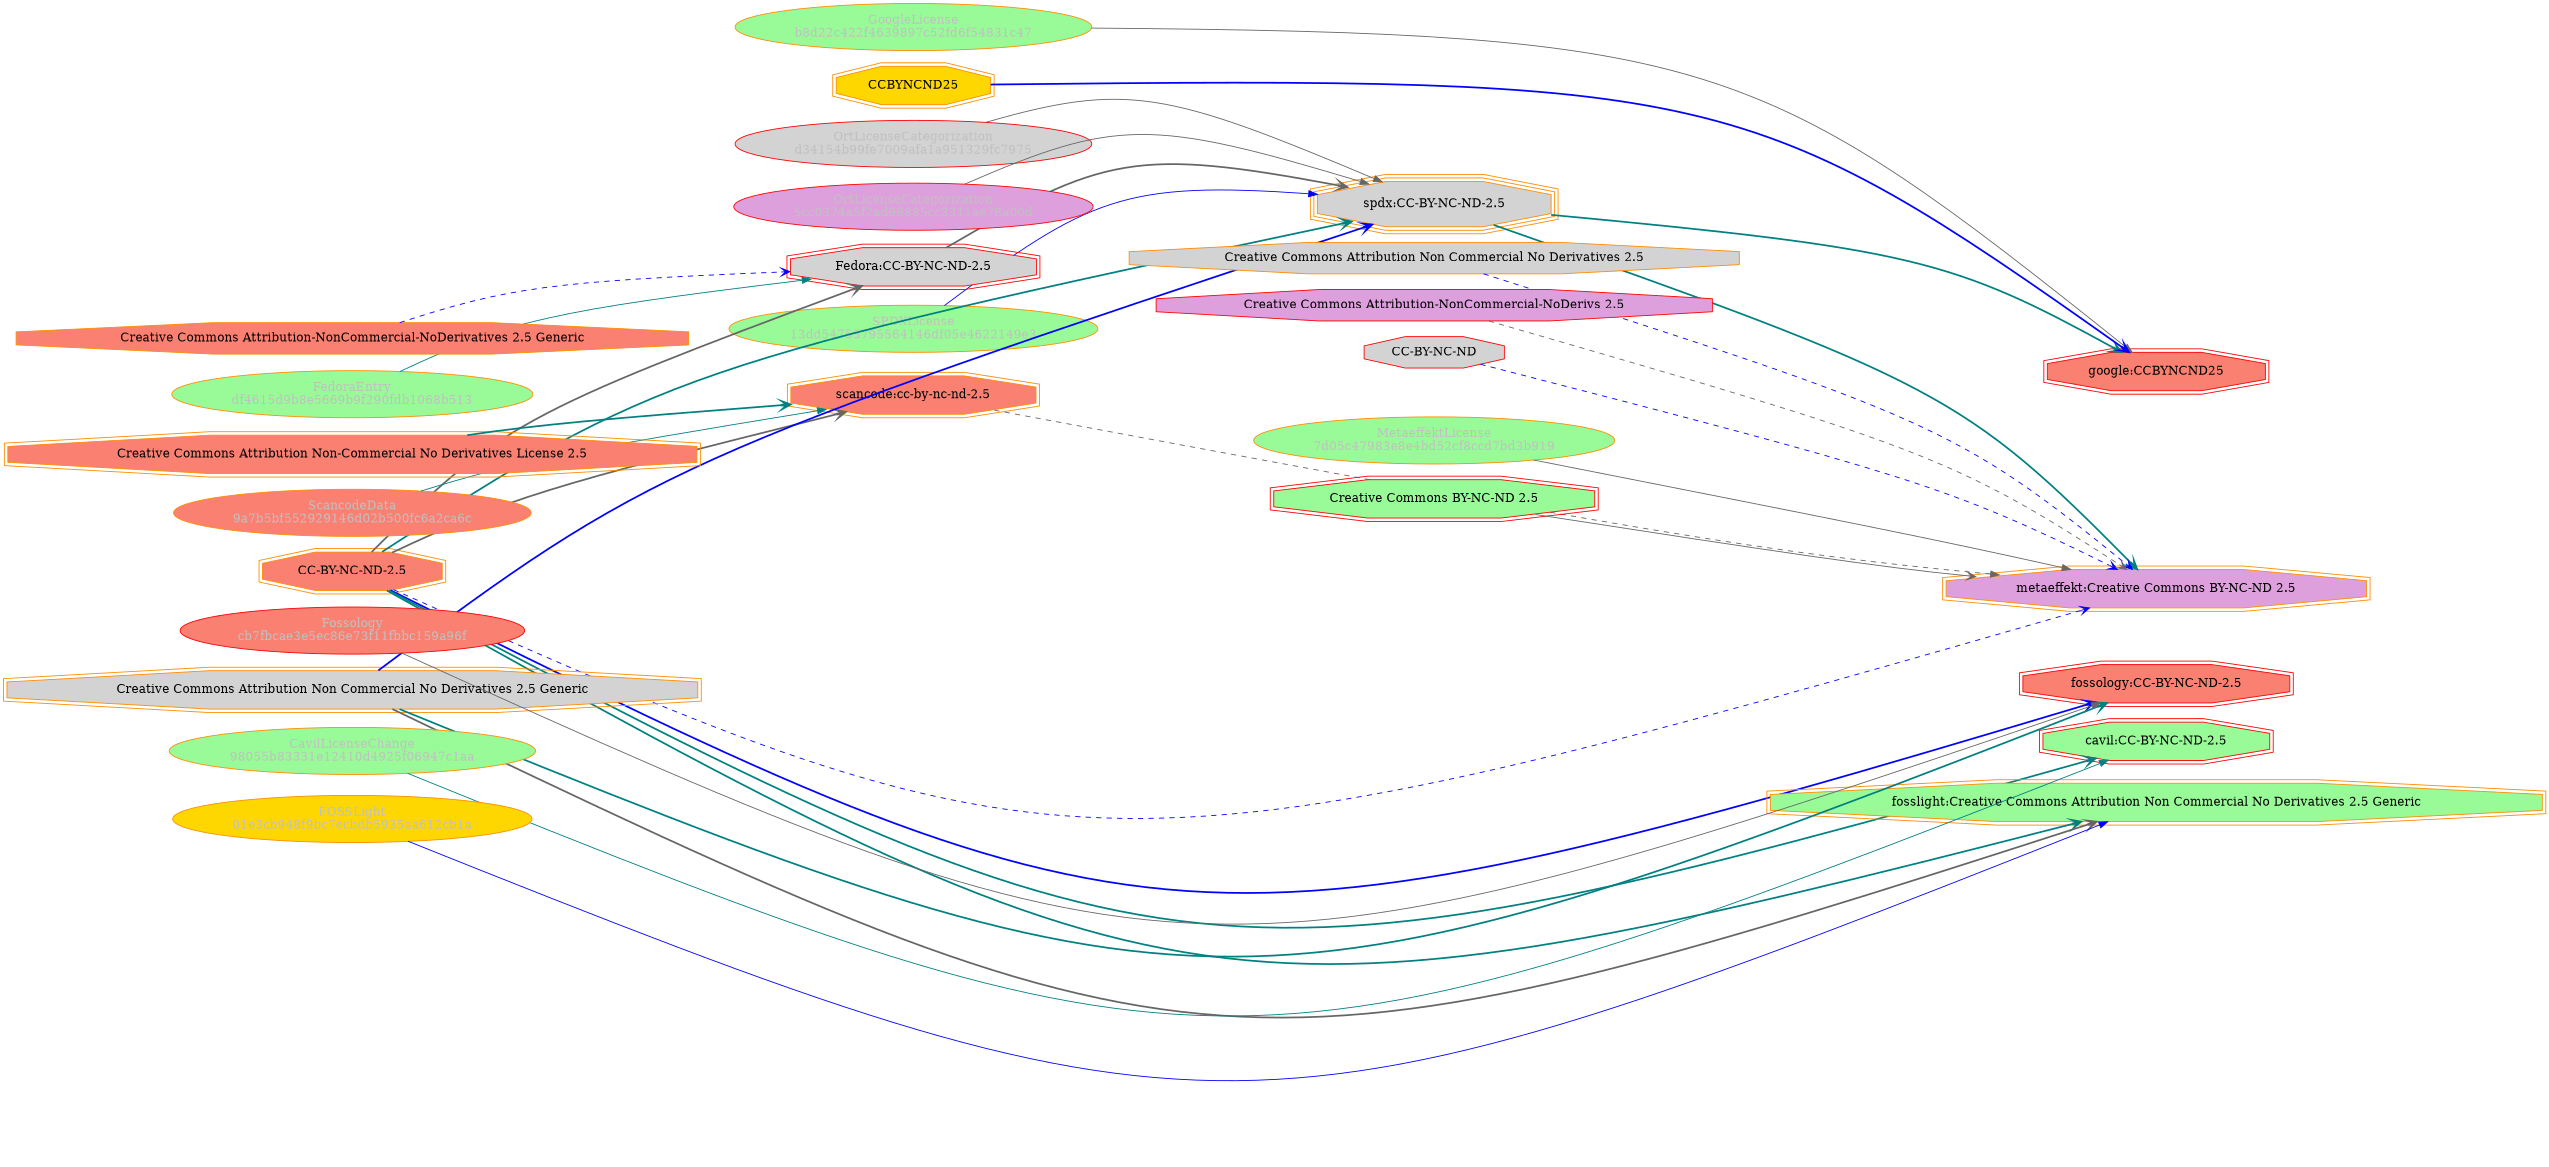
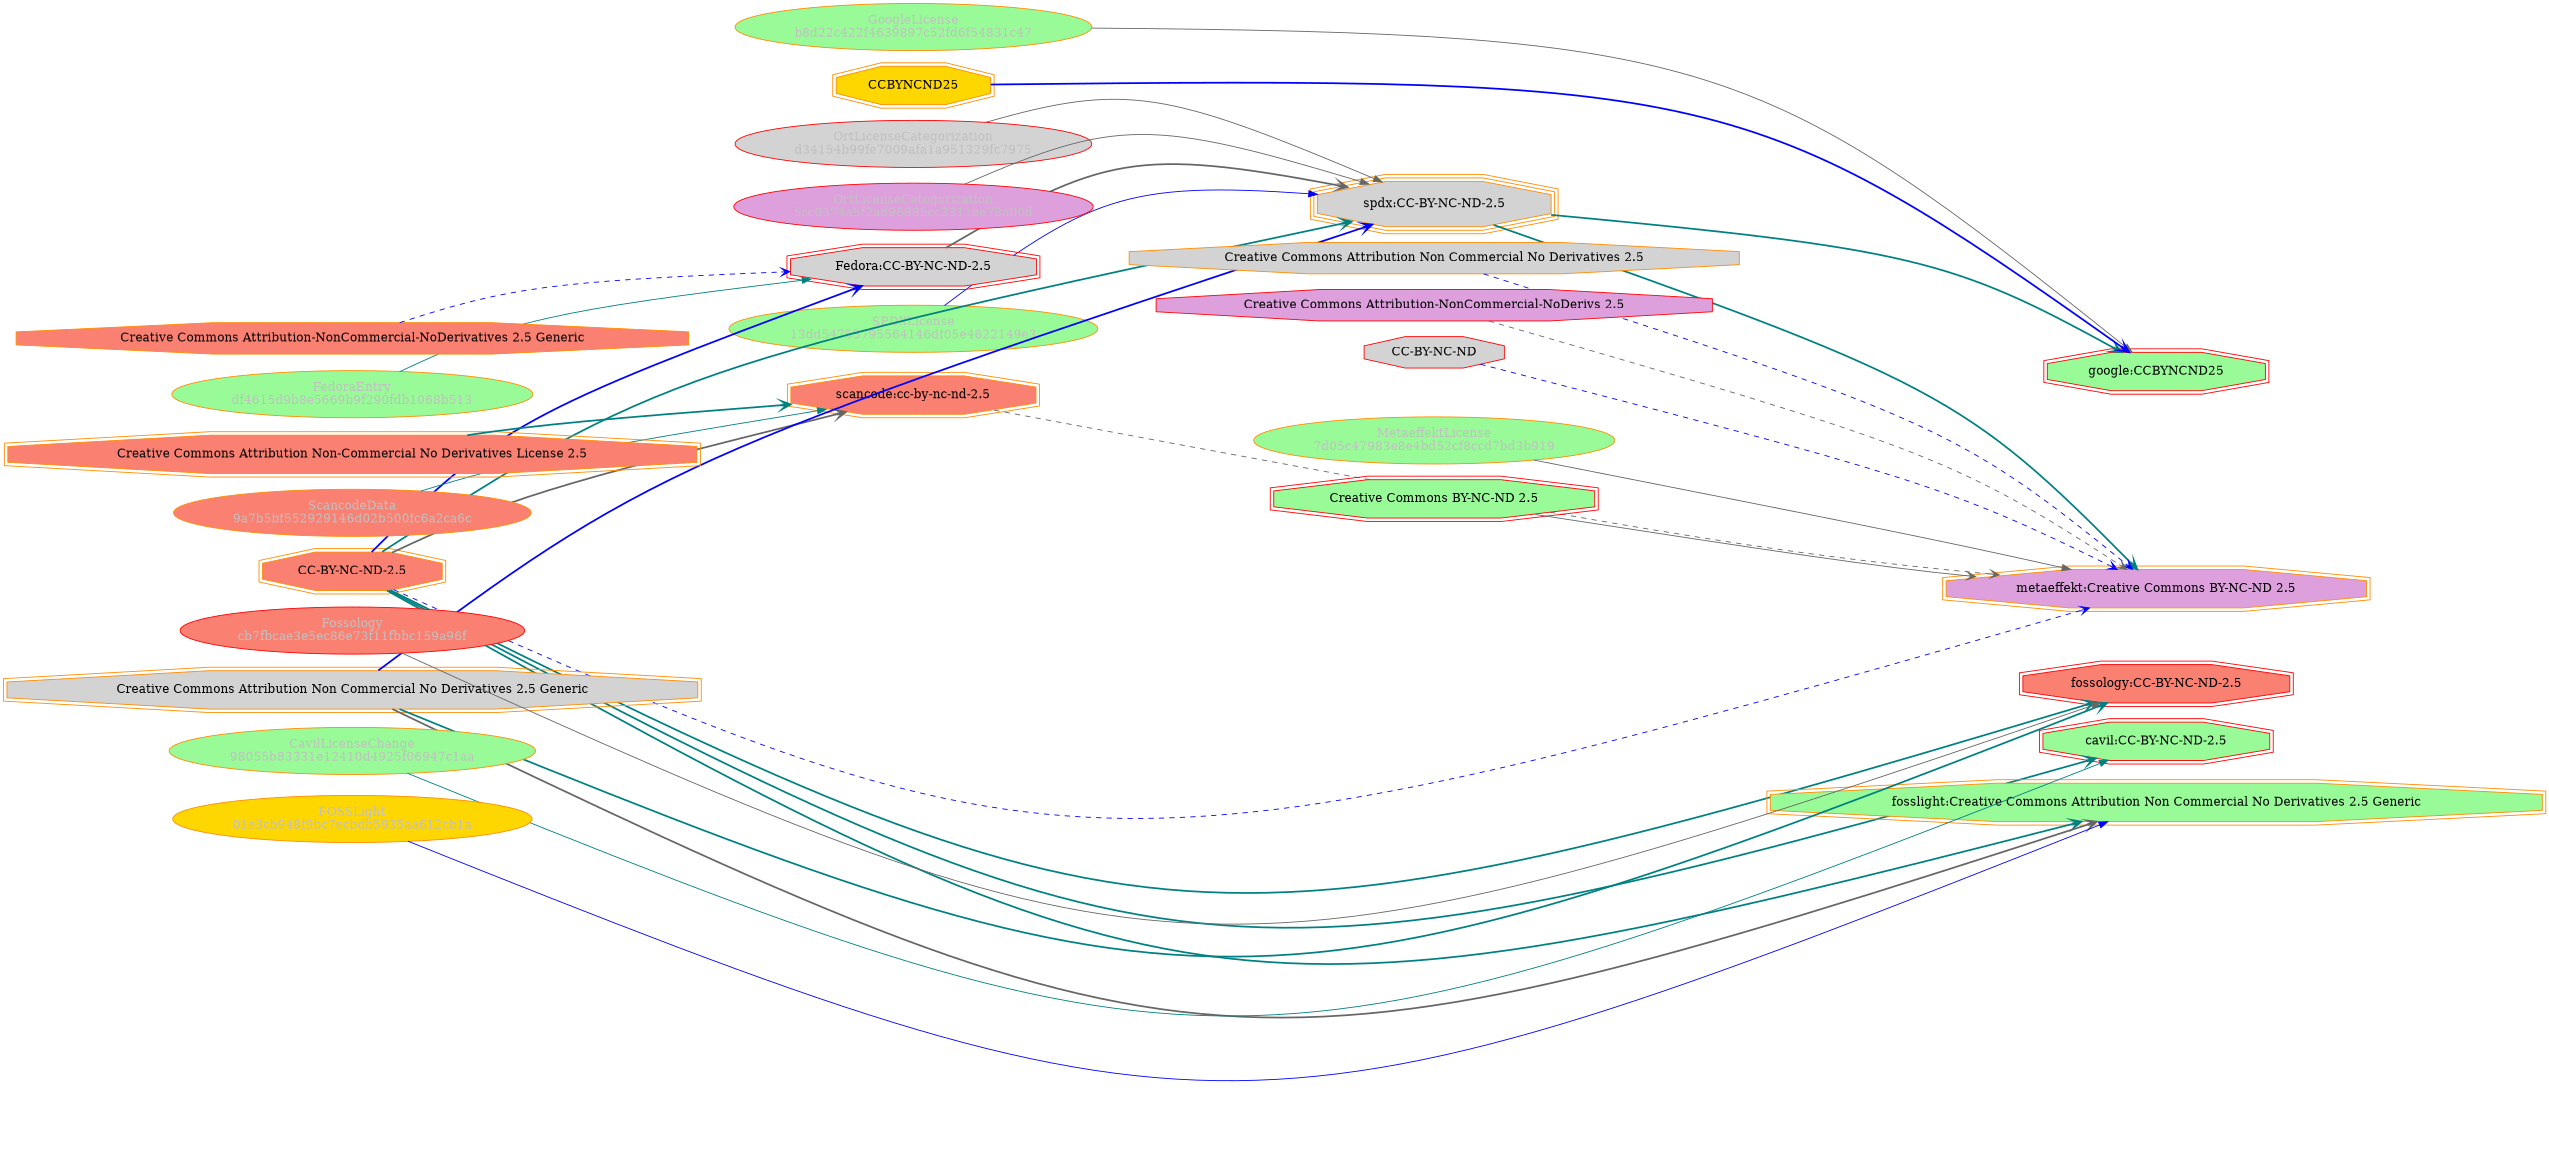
node "google:CCBYNCND25": fillcolor salmon -> palegreen
edge "CC-BY-NC-ND-2.5" -> "Fedora:CC-BY-NC-ND-2.5": color gray40 -> blue
edge "scancode:cc-by-nc-nd-2.5" -> "metaeffekt:Creative Commons BY-NC-ND 2.5": arrowhead normal -> vee
edge "CC-BY-NC-ND-2.5" -> "fossology:CC-BY-NC-ND-2.5": color blue -> teal
